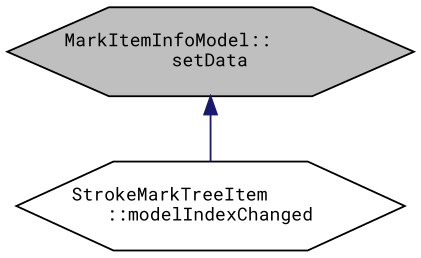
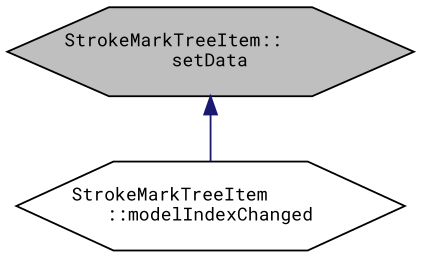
node "MarkItemInfoModel:: setData": label "MarkItemInfoModel:: setData" -> "StrokeMarkTreeItem:: setData"
